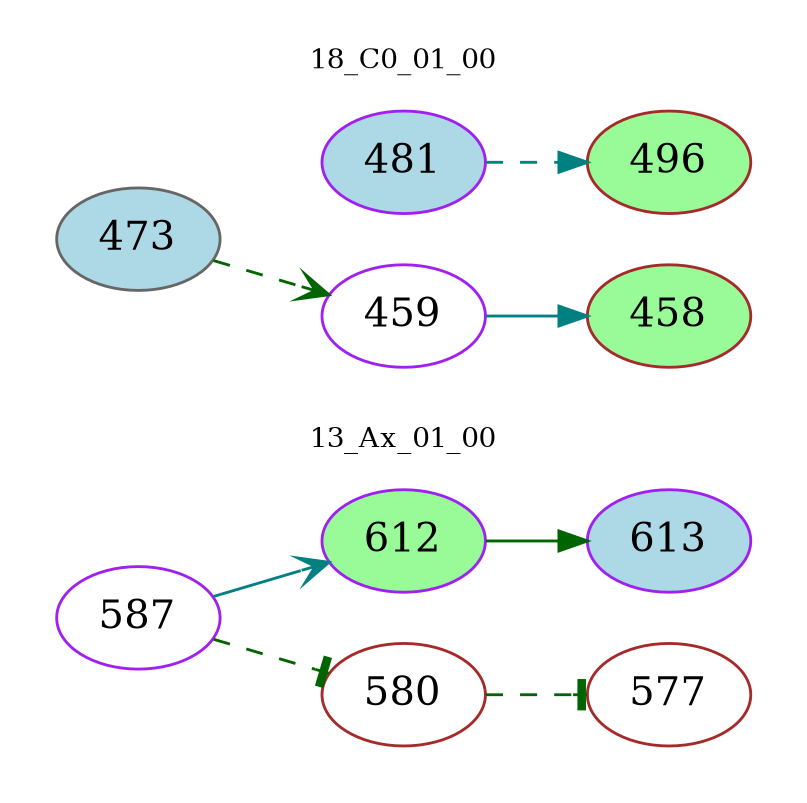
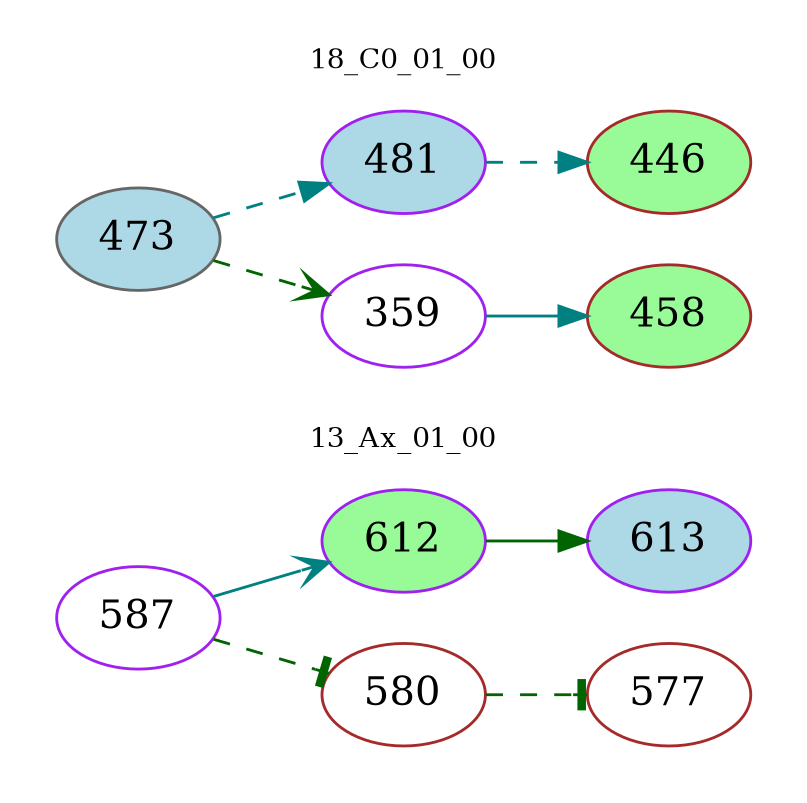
node "496": label "496" -> "446"
edge "473" -> "481": added
node "459": label "459" -> "359"
